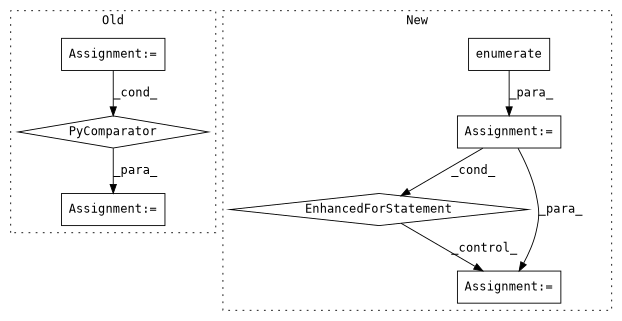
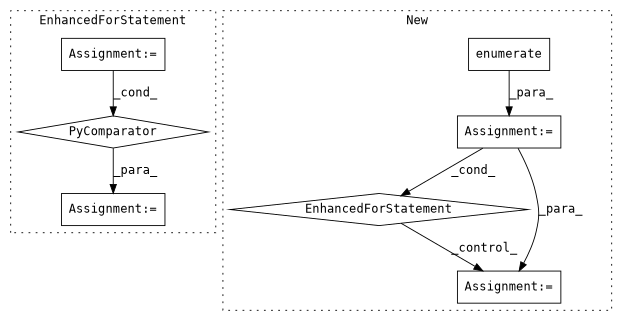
cluster "Old": label "Old" -> "EnhancedForStatement"
